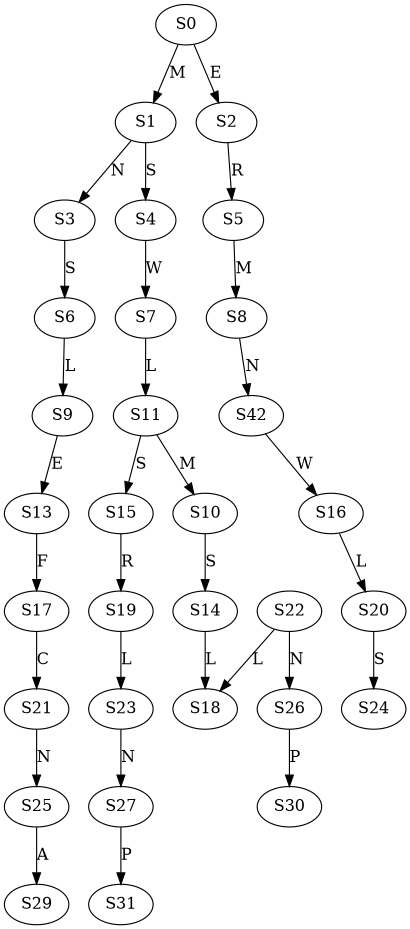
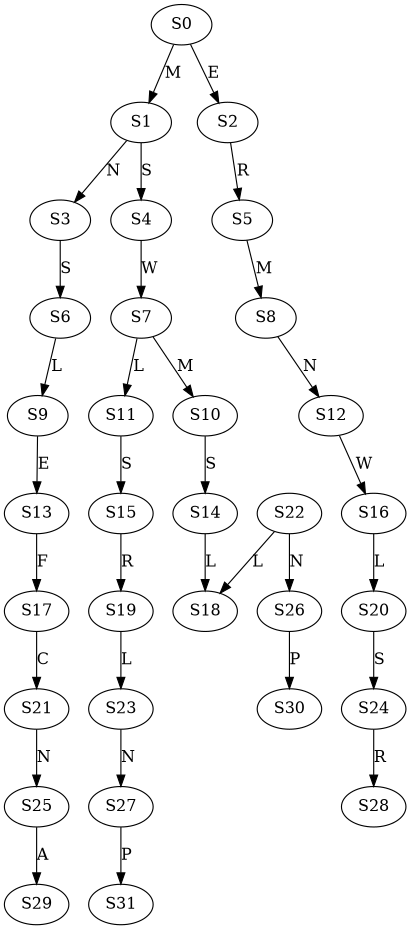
node "S42": label "S42" -> "S12"
edge "S11" -> "S10": now "S7" -> "S10"
node "S28": added
